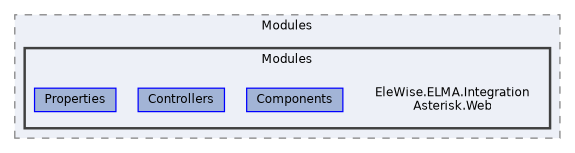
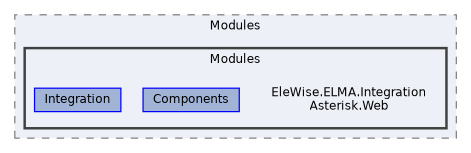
node "Properties": label "Properties" -> "Integration"
node "Controllers": removed
